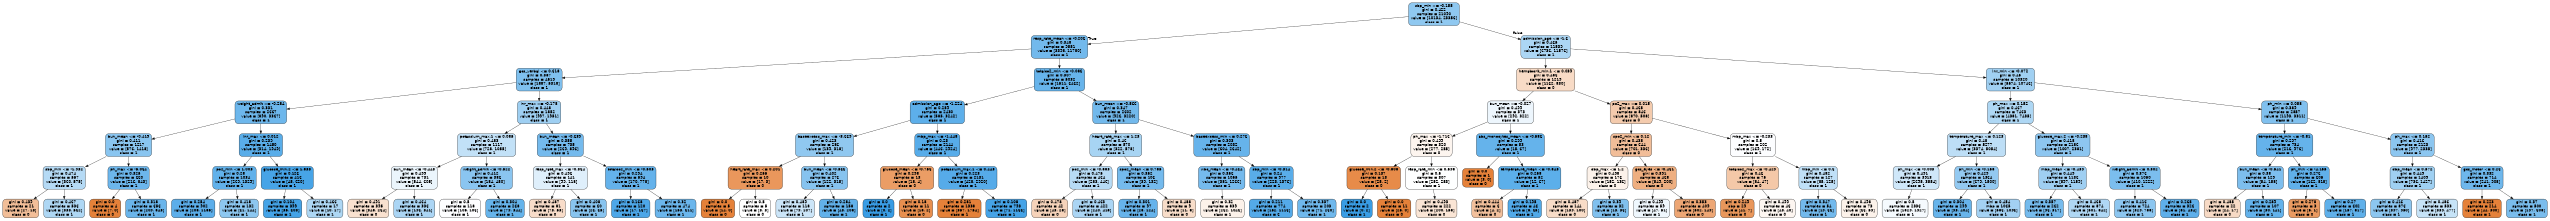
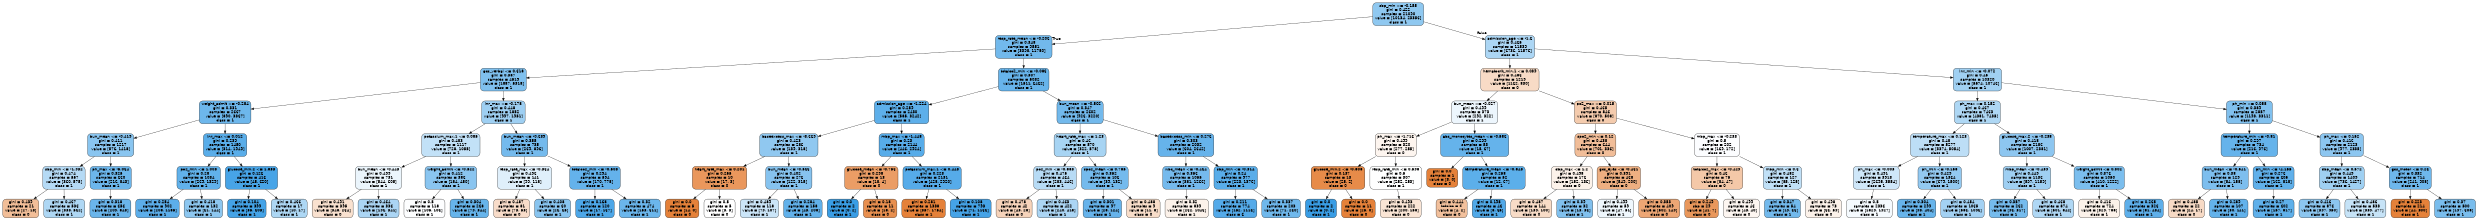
node "gini = 0.0 samples = 4 value = [7, 0] class = 0": removed
node "gini = 0.444 samples = 6 value = [4, 2] class = 0": label "gini = 0.444 samples = 6 value = [4, 2] class = 0" -> "gini = 0.444 totalco = 6 value = [4, 2] class = 0"
node "gini = 0.454 mbp = 1065 value = [586, 1096] class = 1": label "gini = 0.454 mbp = 1065 value = [586, 1096] class = 1" -> "gini = 0.454 samples = 1065 value = [586, 1096] class = 1"
node "gini = 0.416 samples = 724 value = [329, 788] class = 1": fillcolor #8cc6f0 -> #fcf2ea
node "gini = 0.278 samples = 3 value = [5, 1] class = 0": removed
